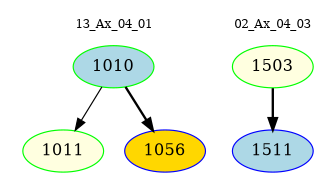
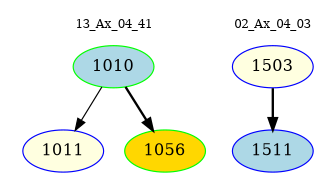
cluster "13_Ax_04_01": label "13_Ax_04_01" -> "13_Ax_04_41"
node "1503": color green -> blue
node "1011": color green -> blue
node "1056": color blue -> green
